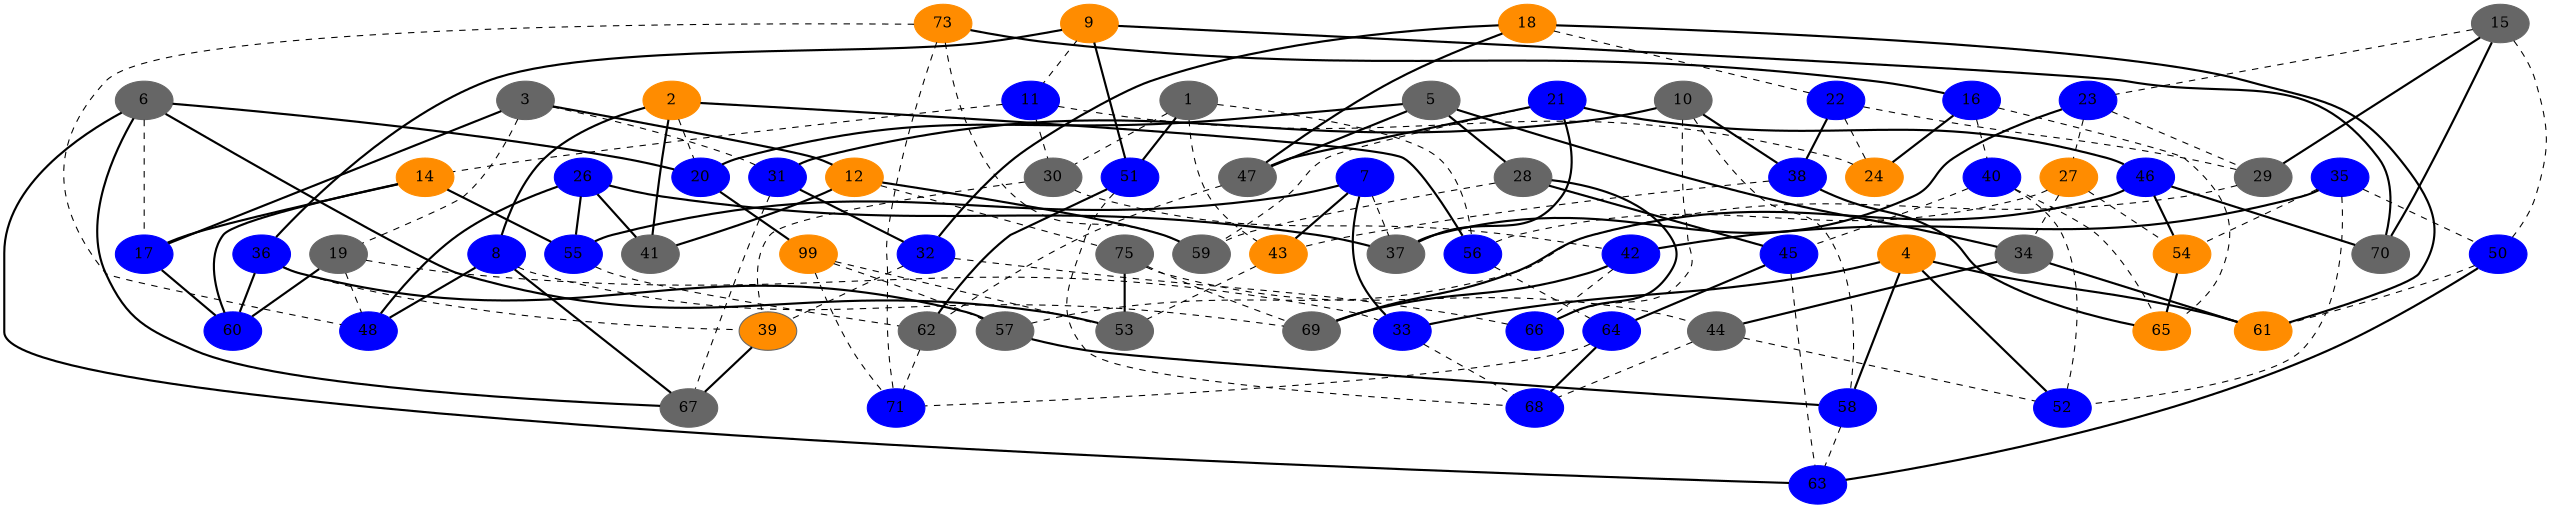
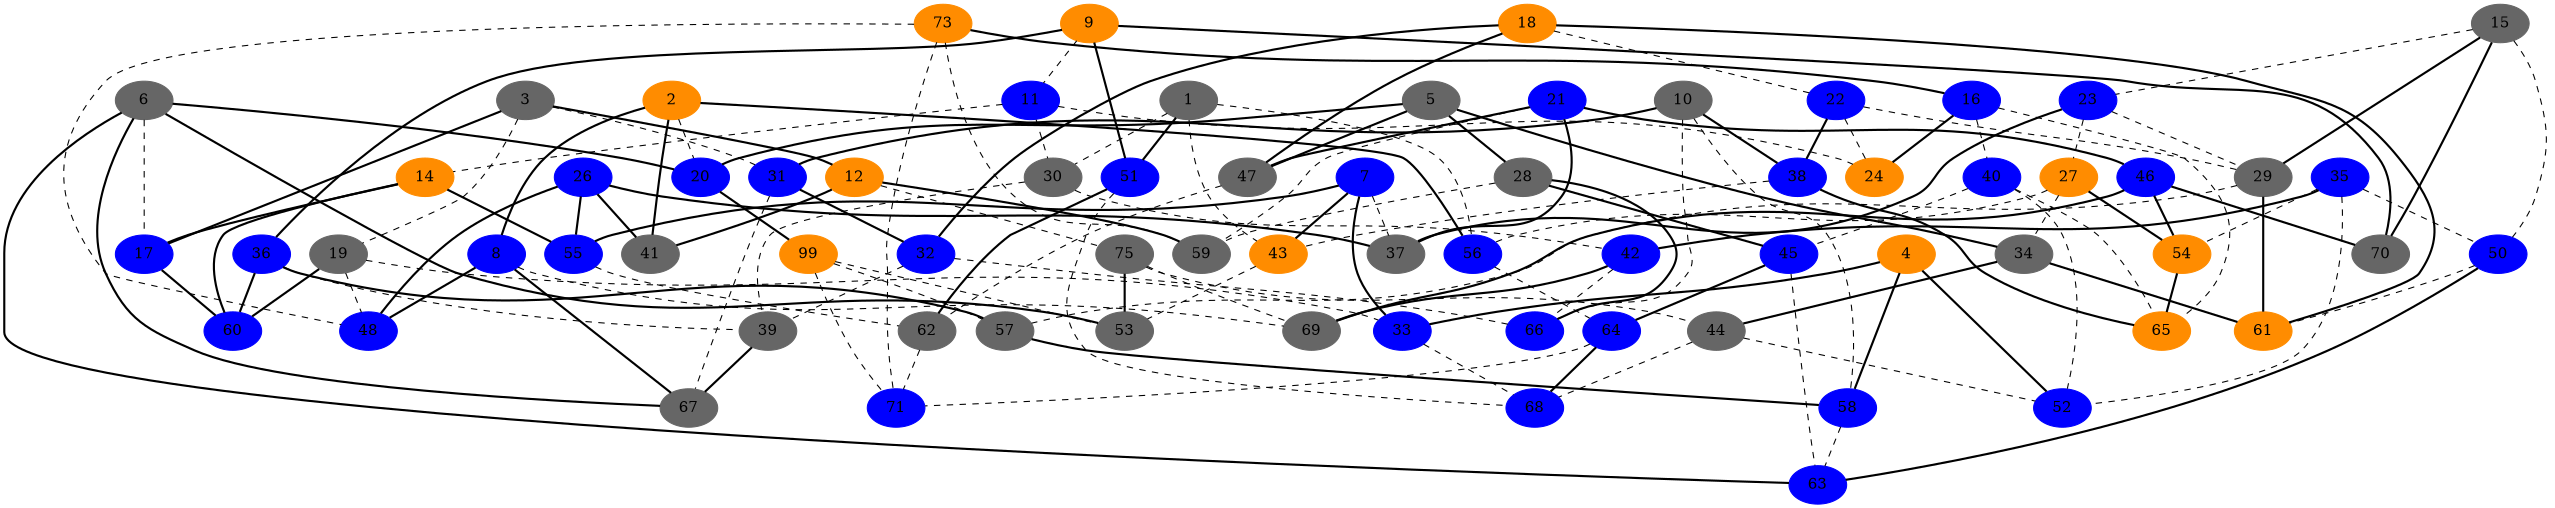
edge "27" -- "54": style dashed -> bold
edge "4" -- "61": now "29" -- "61"
node "39": fillcolor darkorange -> gray40
